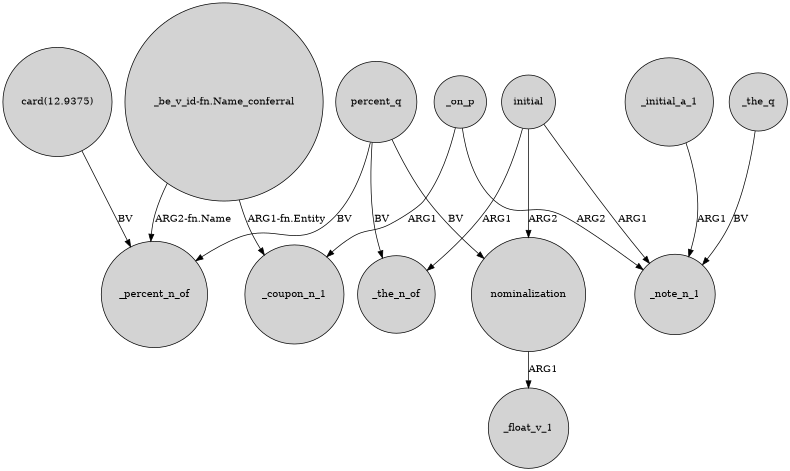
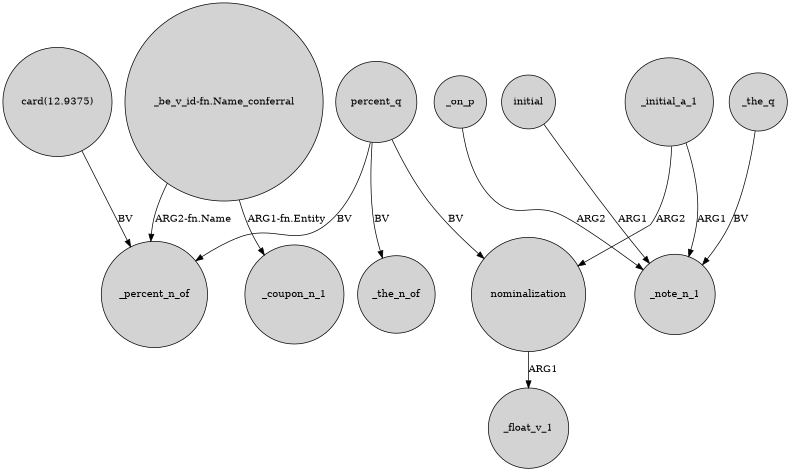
edge "initial" -> "nominalization": now "_initial_a_1" -> "nominalization"
edge "initial" -> "_the_n_of": removed, label "ARG1"
edge "_on_p" -> "_coupon_n_1": removed, label "ARG1"
